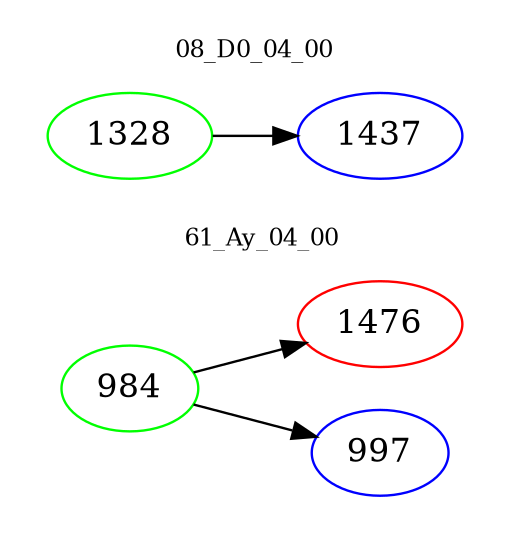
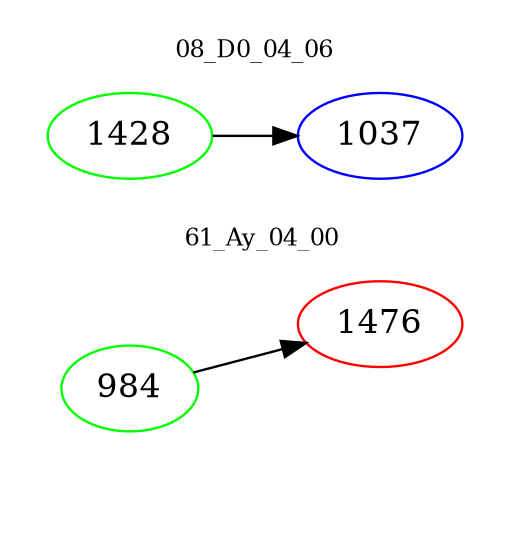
cluster "08_D0_04_00": label "08_D0_04_00" -> "08_D0_04_06"
node "1328": label "1328" -> "1428"
node "1437": label "1437" -> "1037"
node "997": removed
